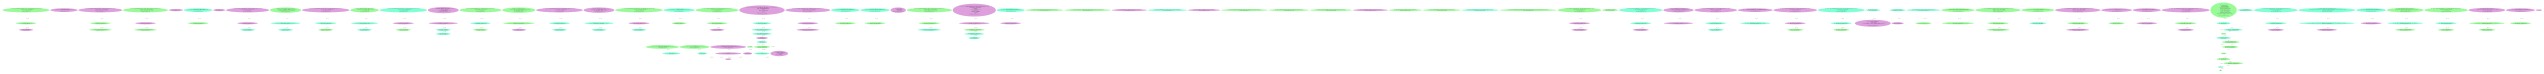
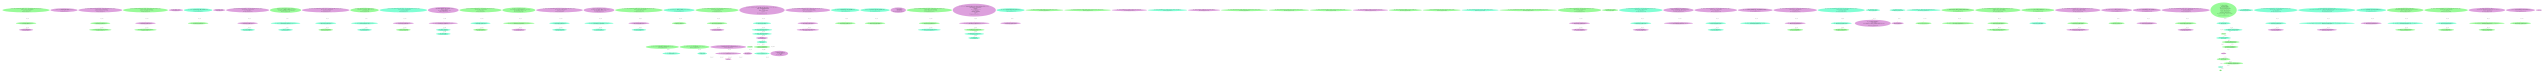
node "231_ end_if": fillcolor palegreen -> plum
